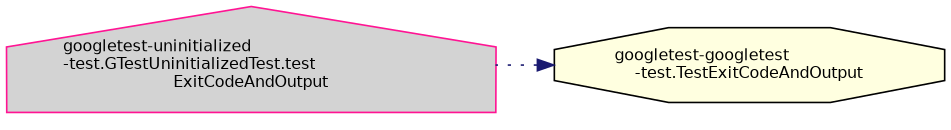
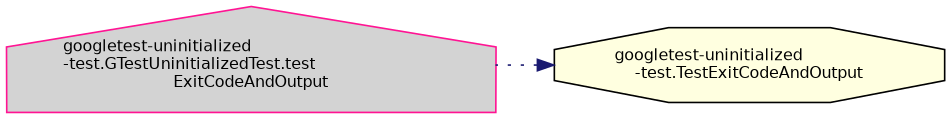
node "googletest-googletest -test.TestExitCodeAndOutput": label "googletest-googletest -test.TestExitCodeAndOutput" -> "googletest-uninitialized -test.TestExitCodeAndOutput"
